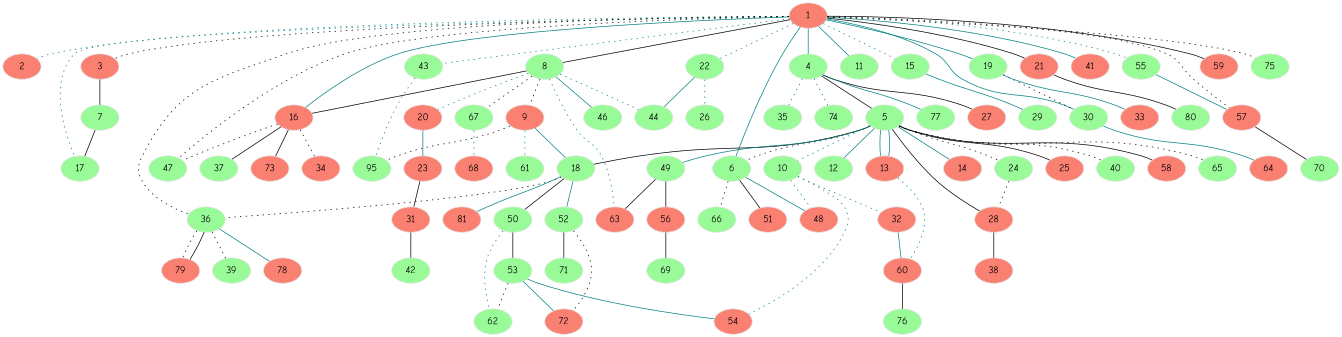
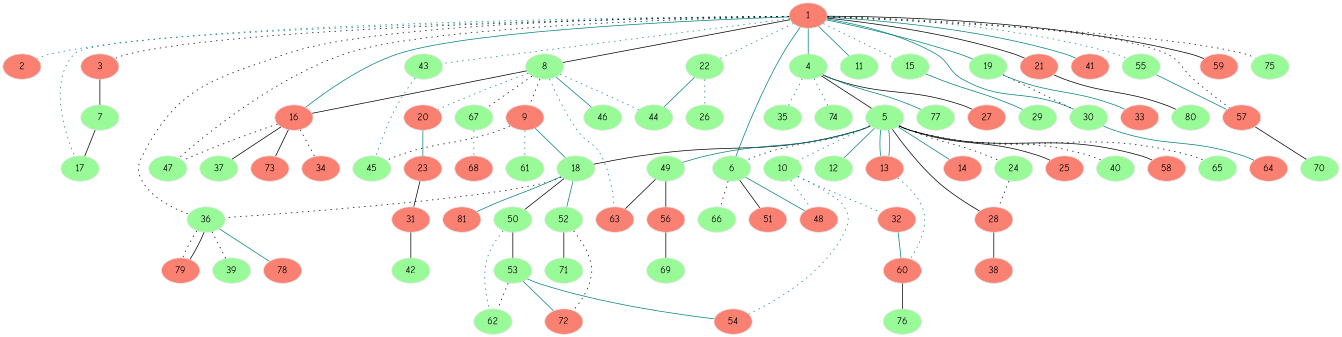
node "95": label "95" -> "45"
